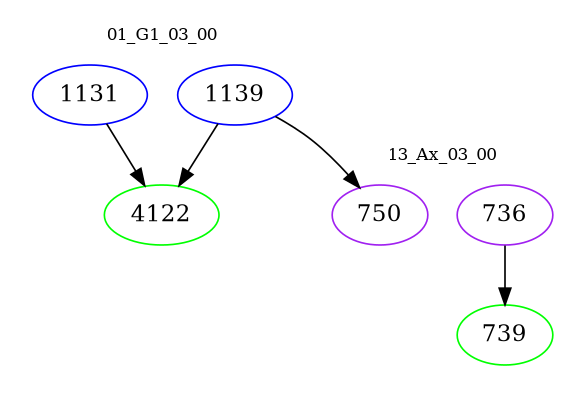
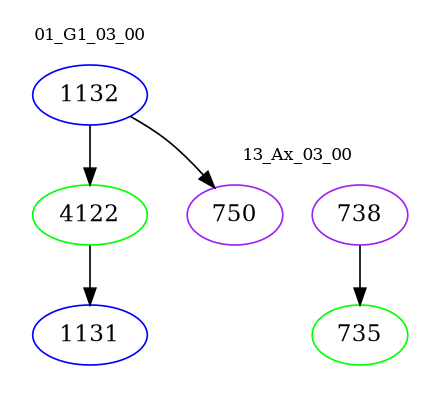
node "1139": label "1139" -> "1132"
edge "1131" -> "4122": reversed
node "736": label "736" -> "738"
node "739": label "739" -> "735"
